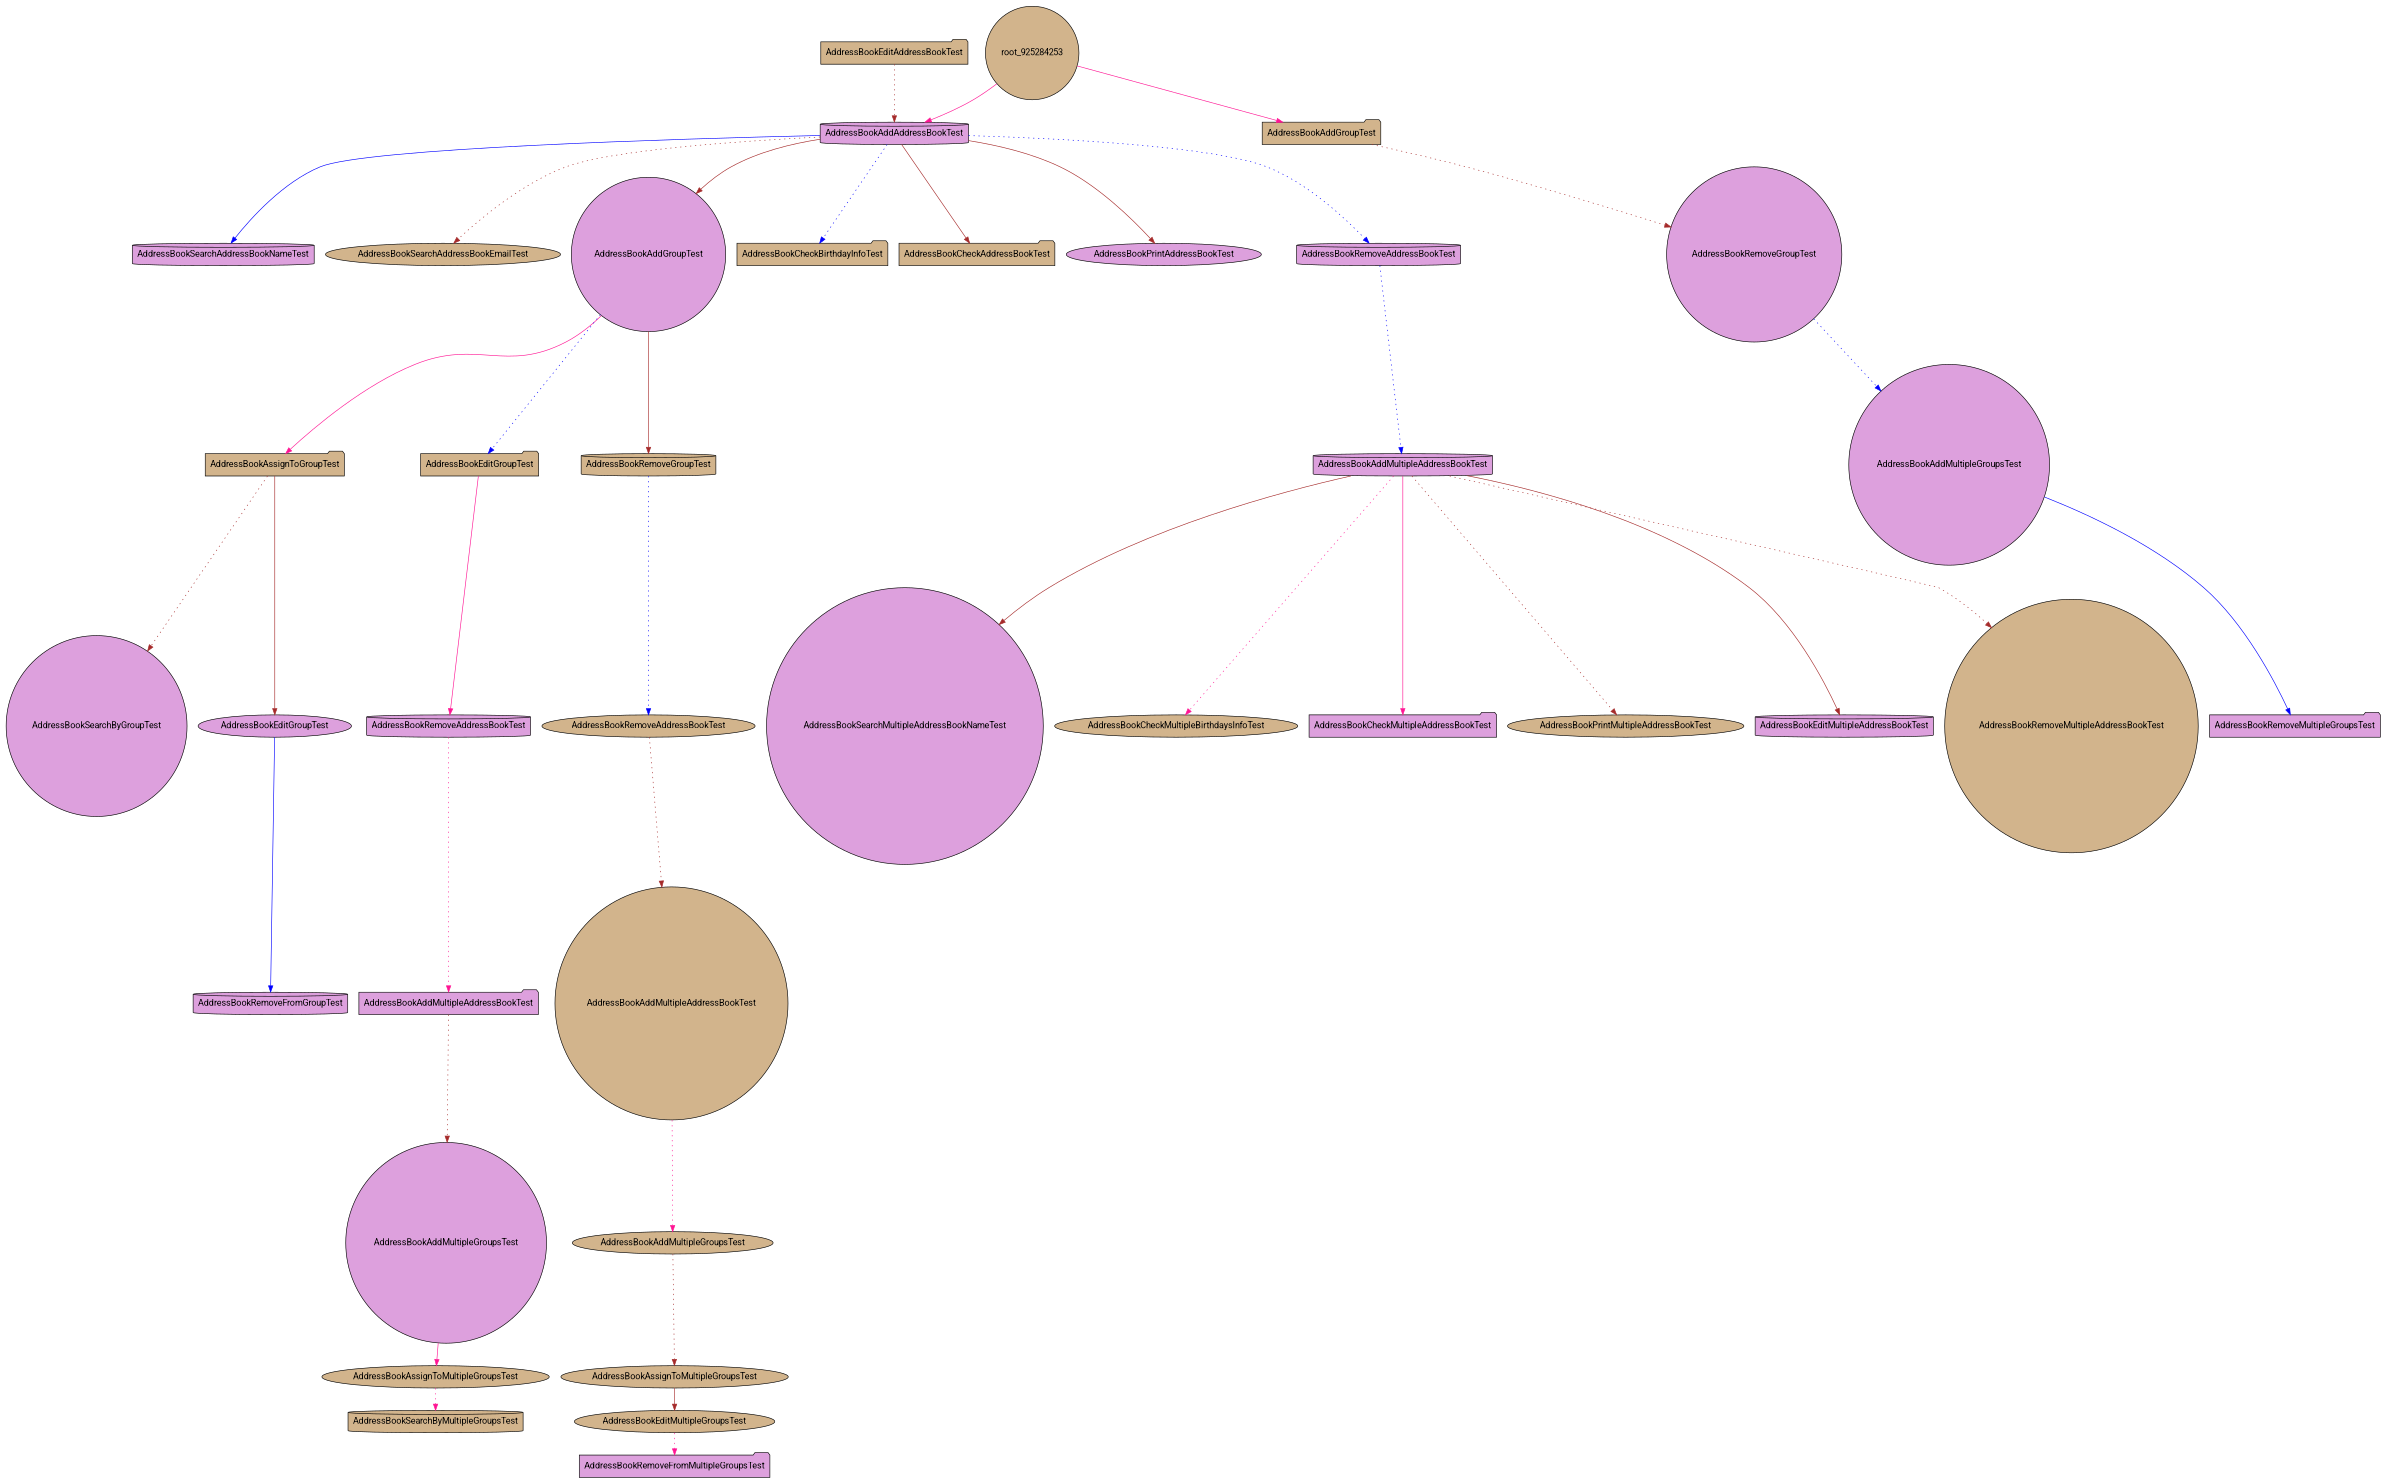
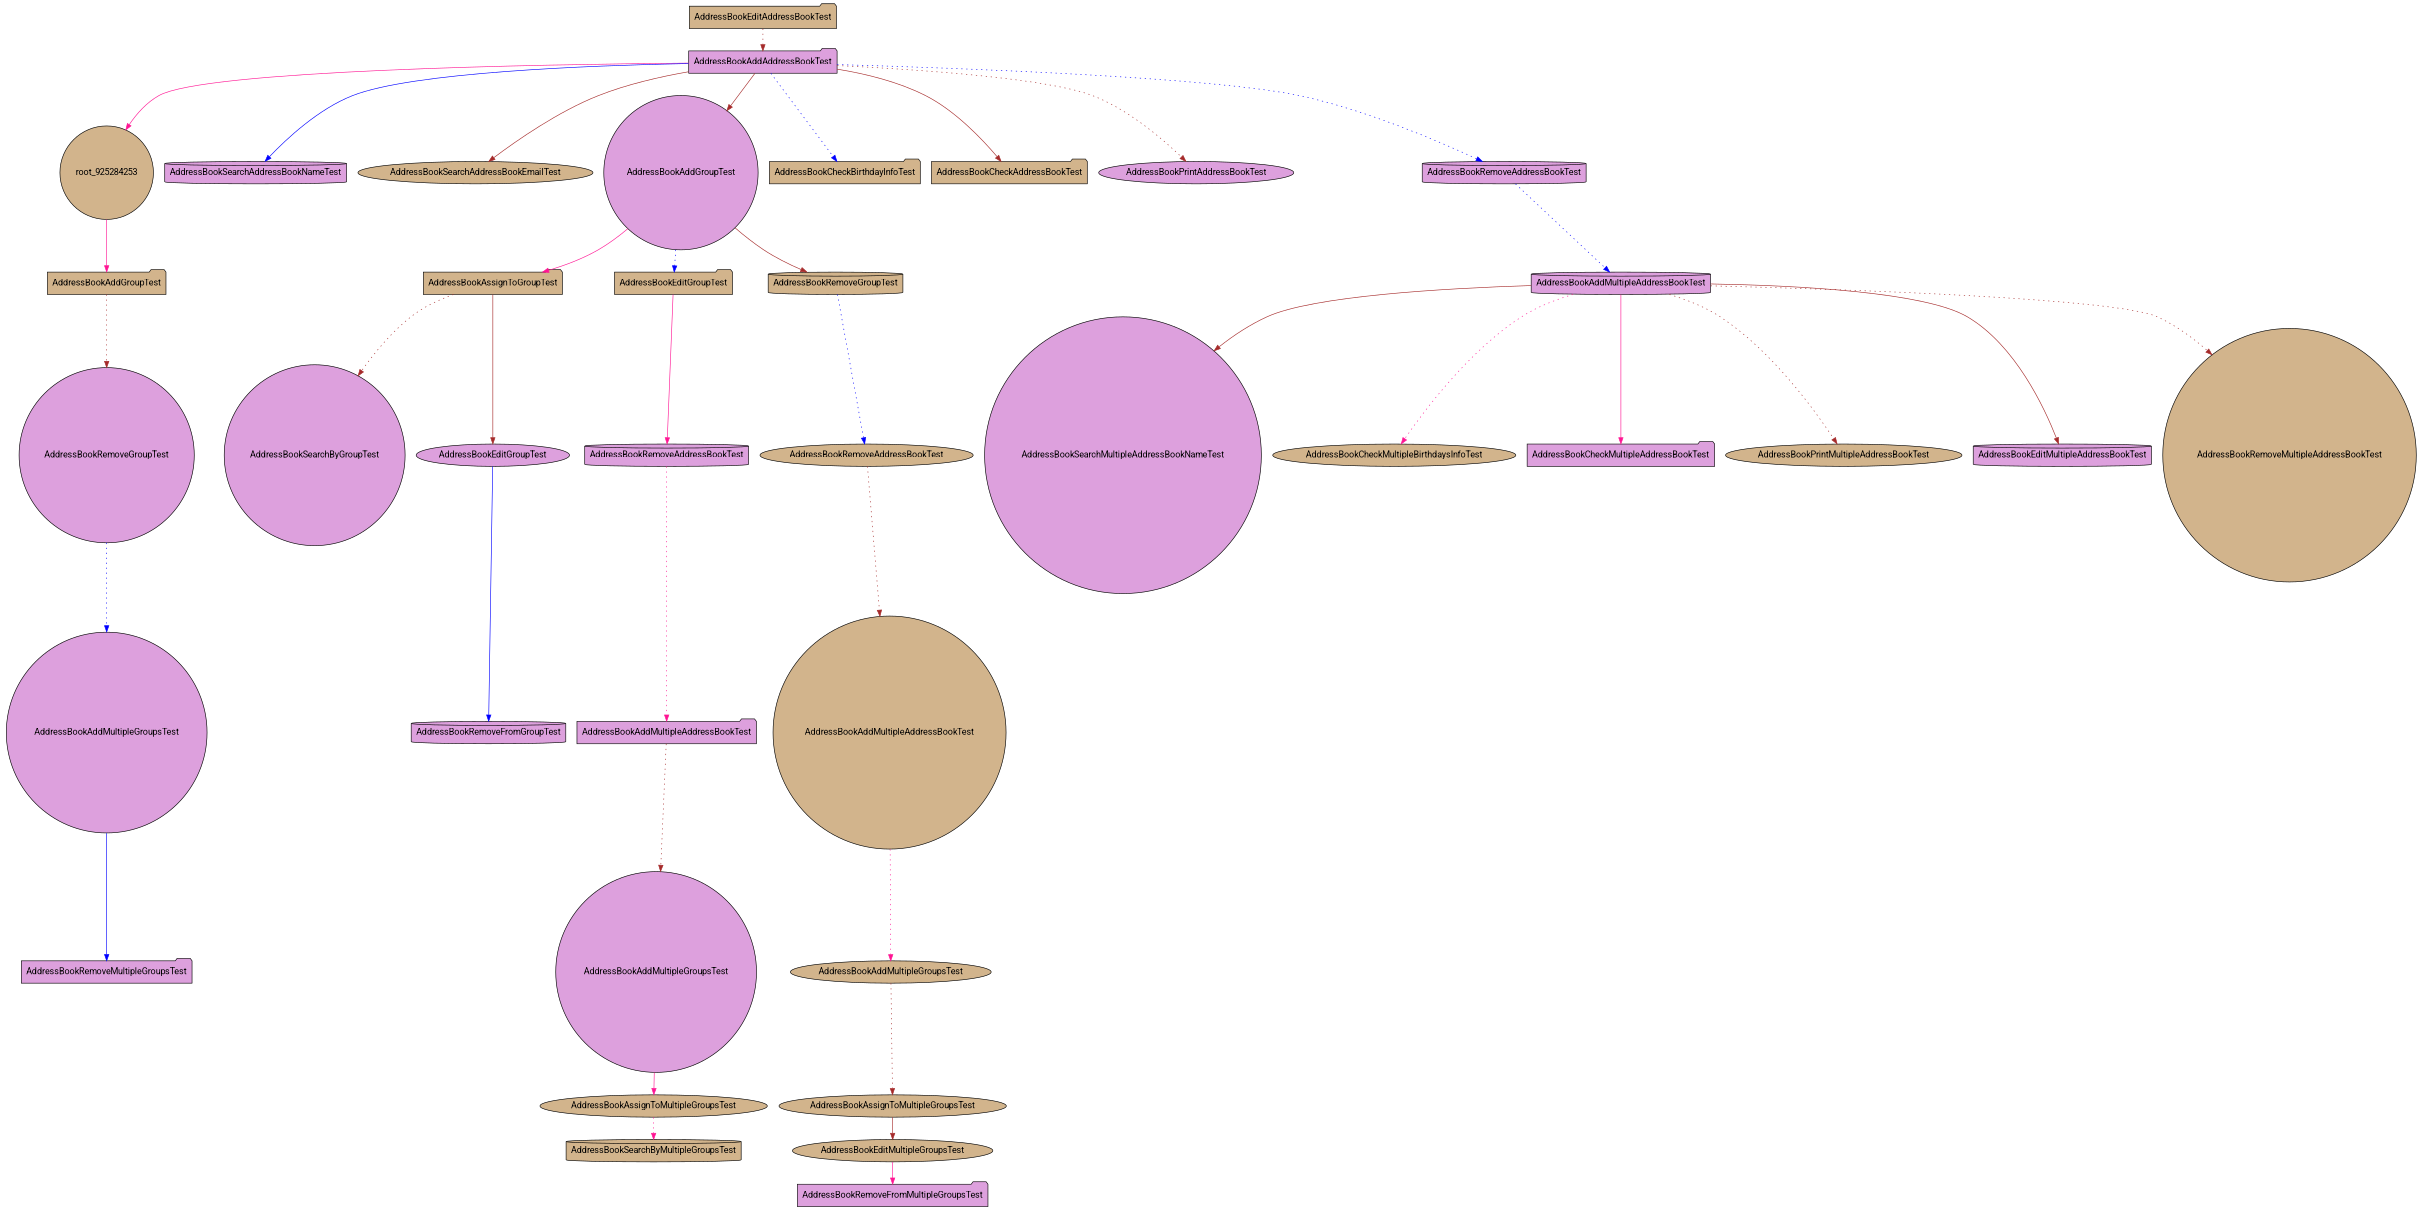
edge "root_925284253" -> "AddressBookAddAddressBookTest": reversed
node "AddressBookAddAddressBookTest": shape cylinder -> folder
edge "AddressBookAddAddressBookTest" -> "AddressBookSearchAddressBookEmailTest": style dotted -> solid
edge "AddressBookAddAddressBookTest" -> "AddressBookPrintAddressBookTest": style solid -> dotted
edge "AddressBookEditMultipleGroupsTest" -> "AddressBookRemoveFromMultipleGroupsTest": style dotted -> solid
